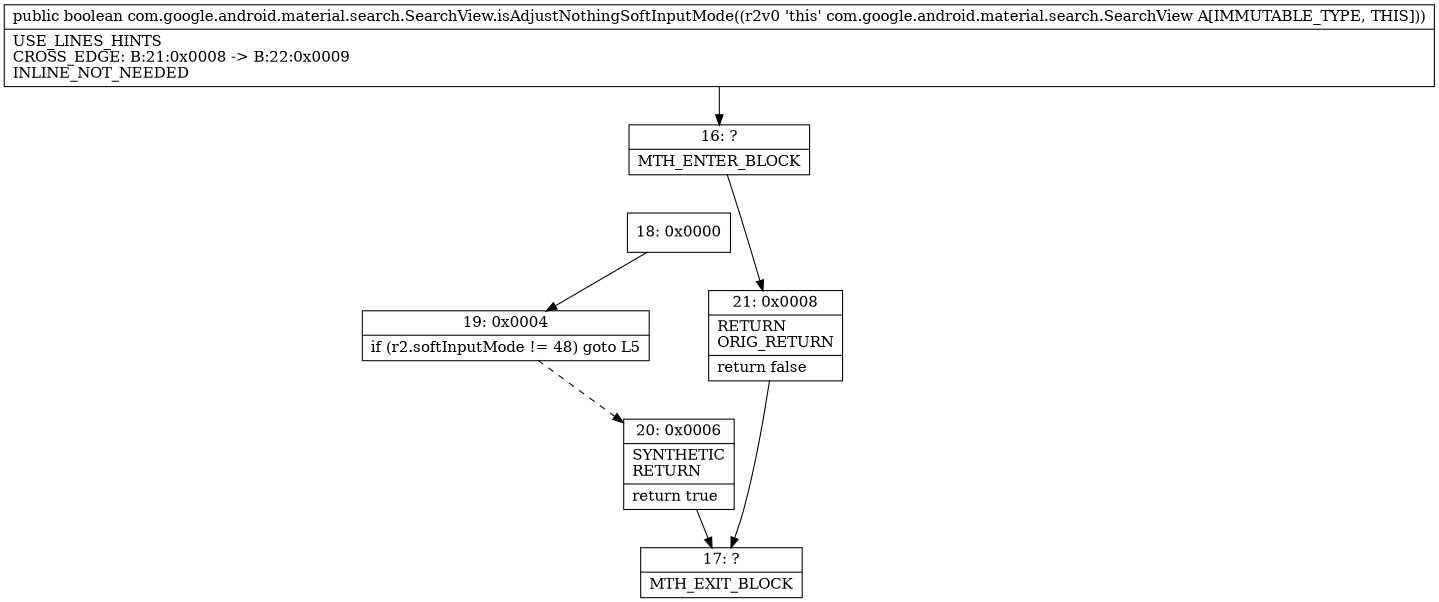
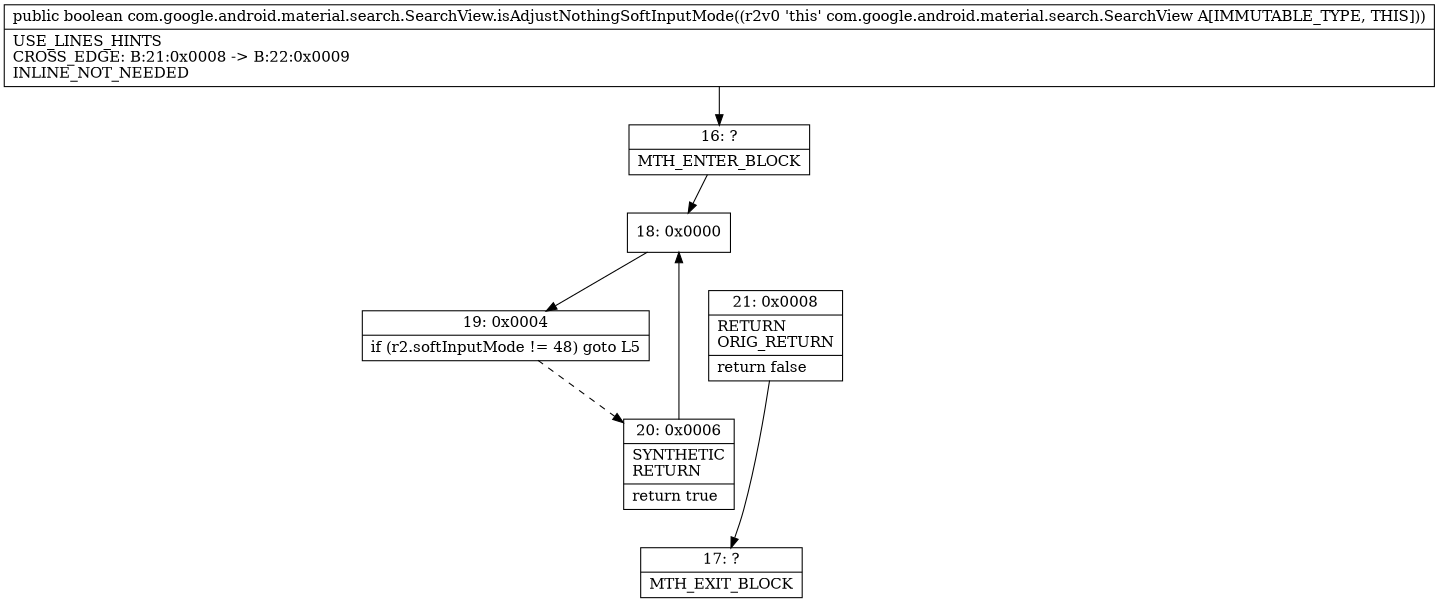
edge "16: ?" -> "21: 0x0008": now "16: ?" -> "18: 0x0000"
edge "20: 0x0006" -> "17: ?": now "20: 0x0006" -> "18: 0x0000"
